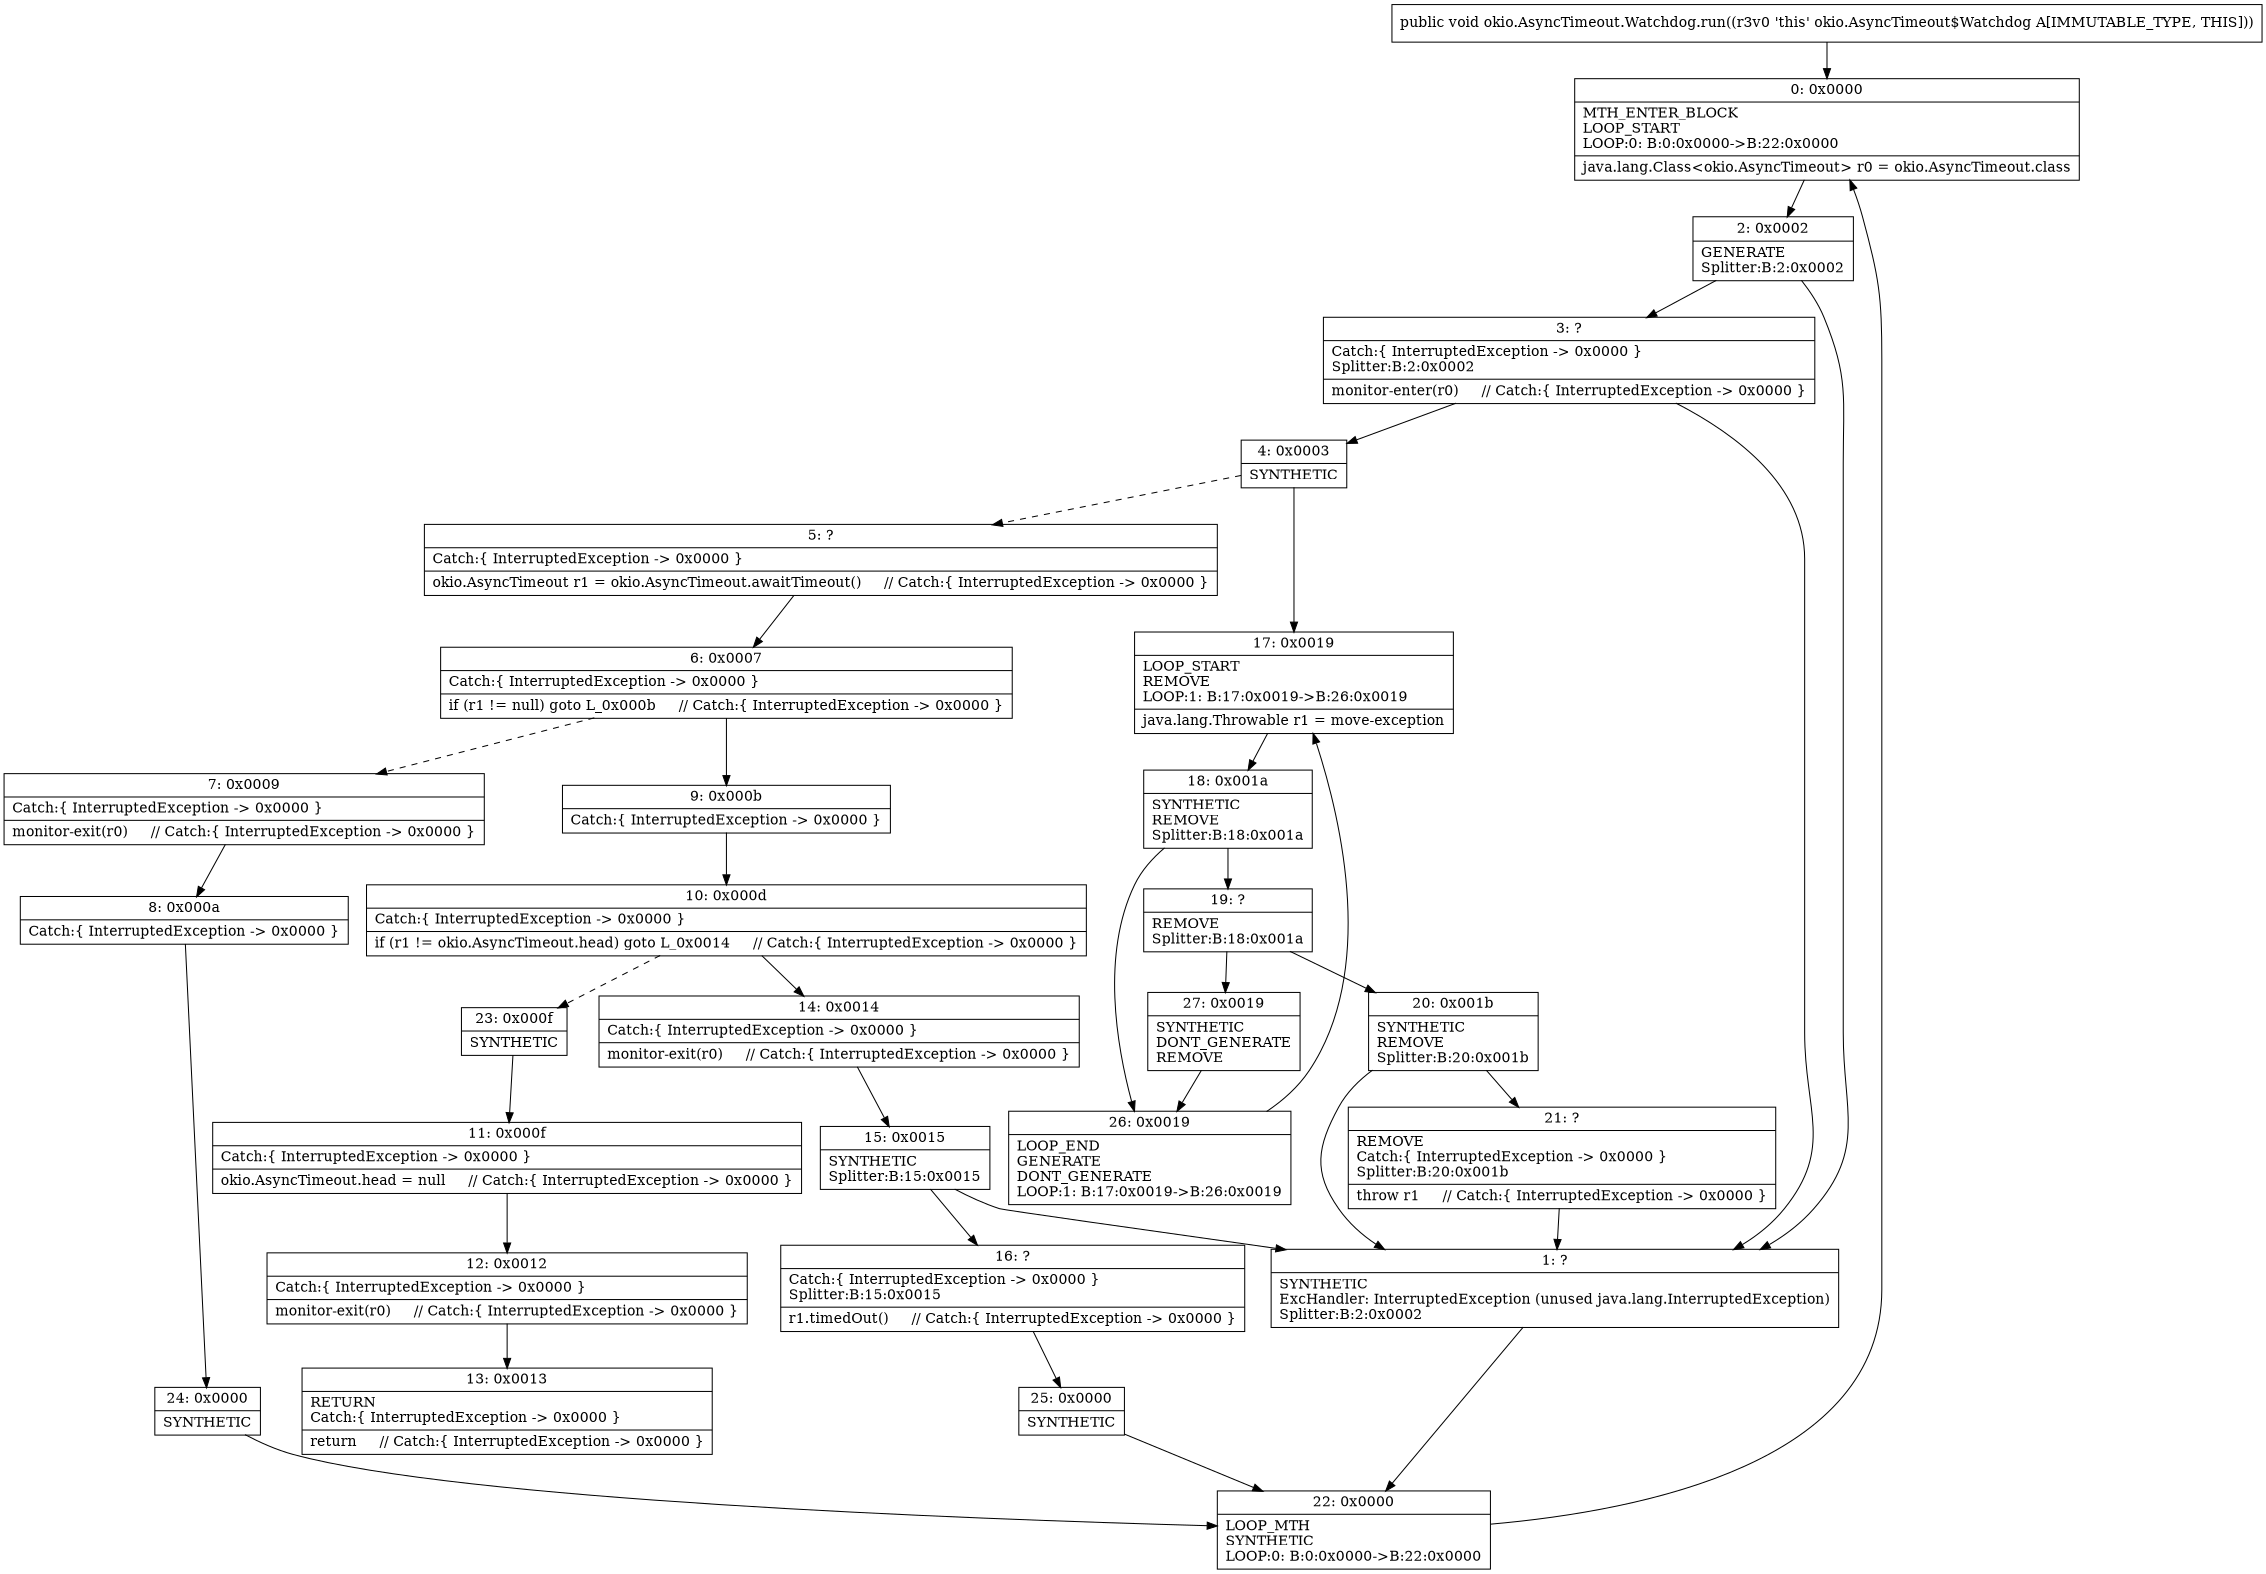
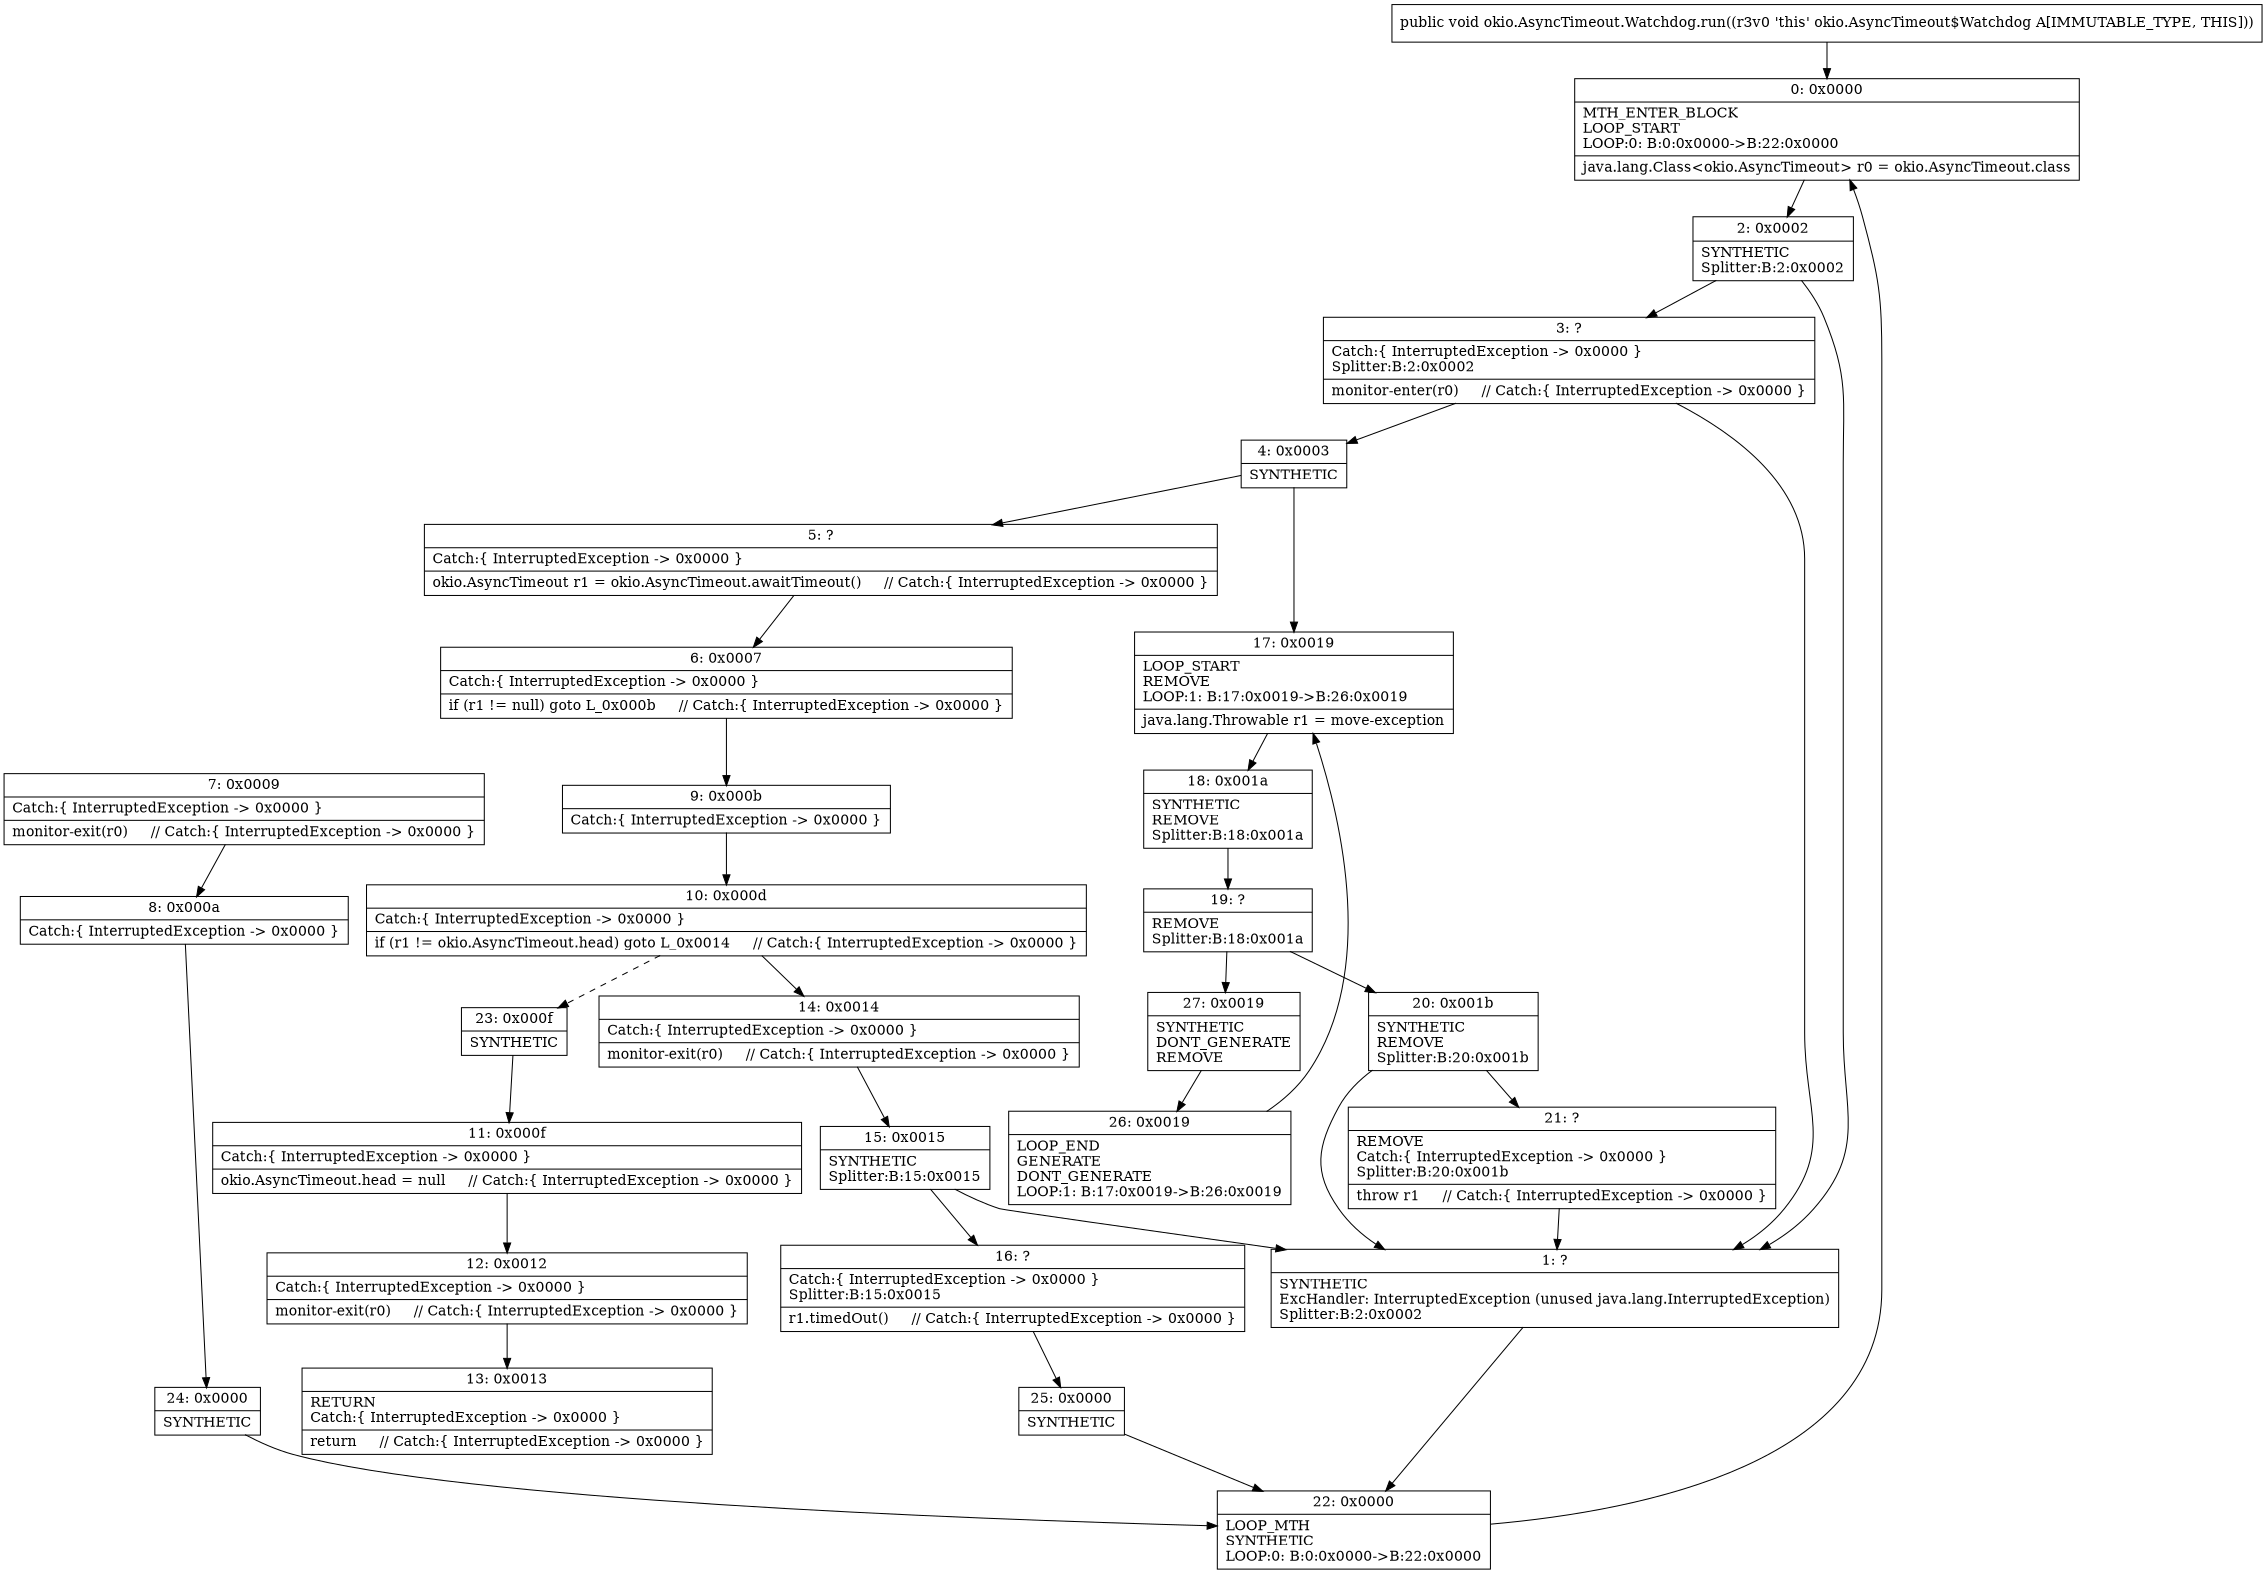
node "2: 0x0002": text "GENERATE" -> "SYNTHETIC"
edge "4: 0x0003" -> "5: ?": style dashed -> solid
edge "6: 0x0007" -> "7: 0x0009": removed
edge "18: 0x001a" -> "26: 0x0019": removed
